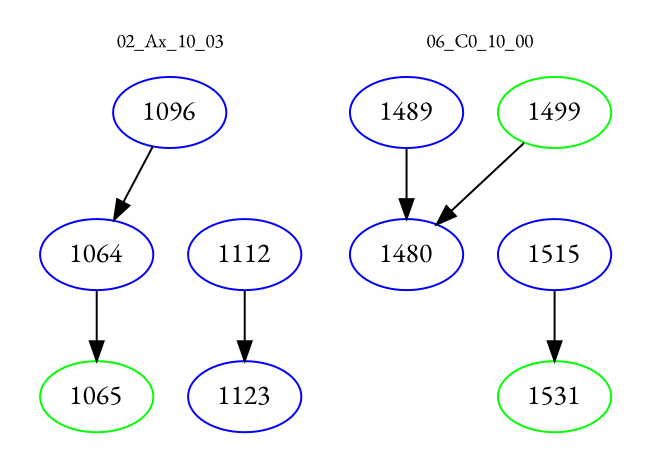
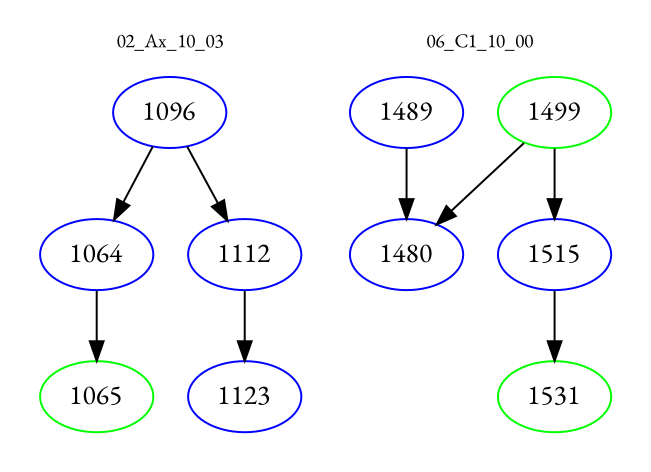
cluster "06_C0_10_00": label "06_C0_10_00" -> "06_C1_10_00"
edge "1499" -> "1515": added
edge "1096" -> "1112": added
